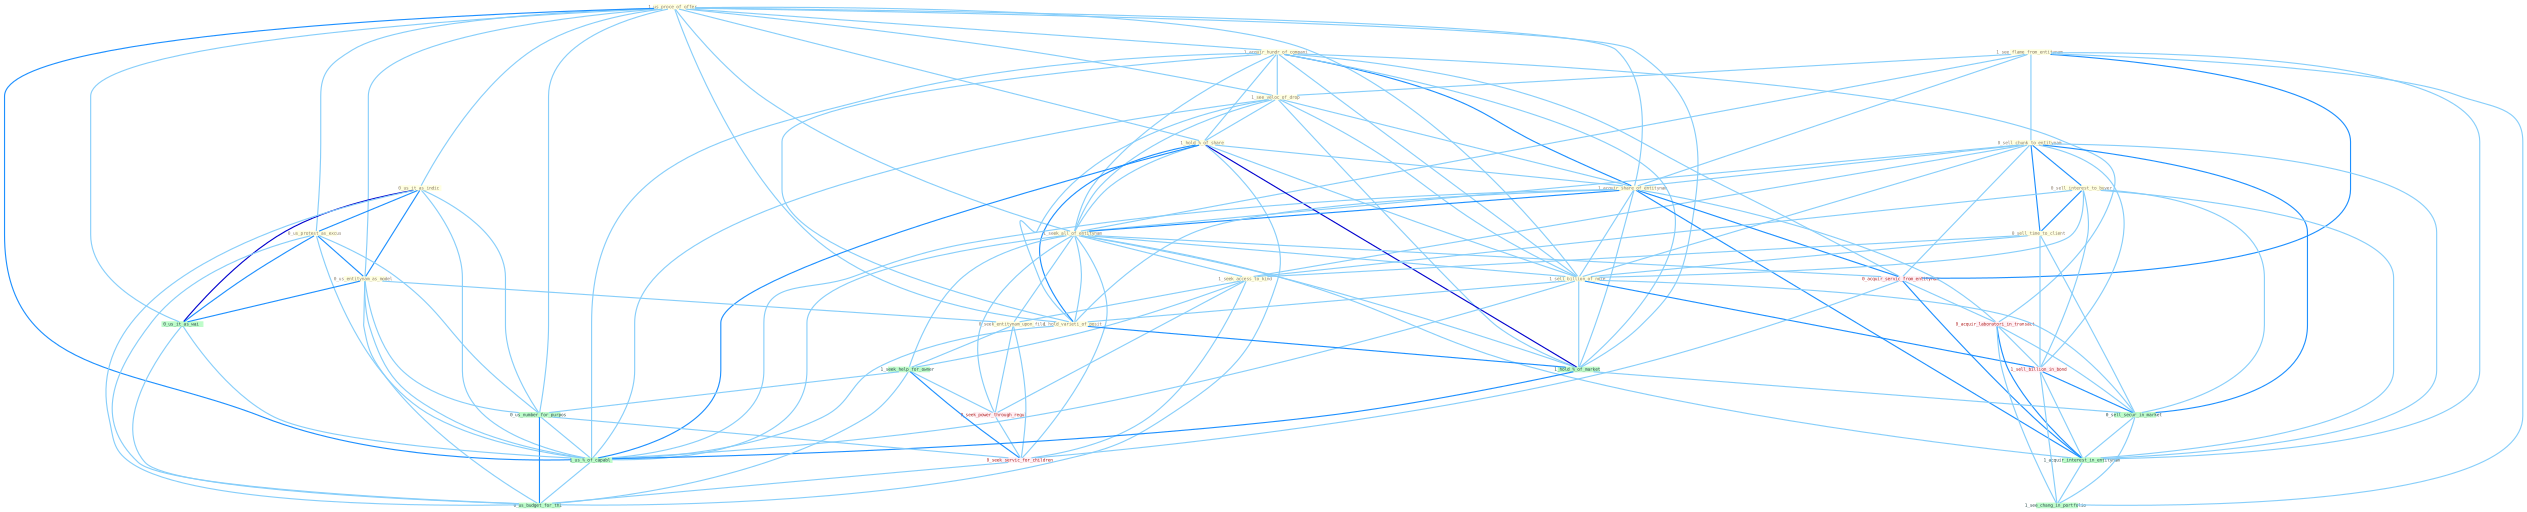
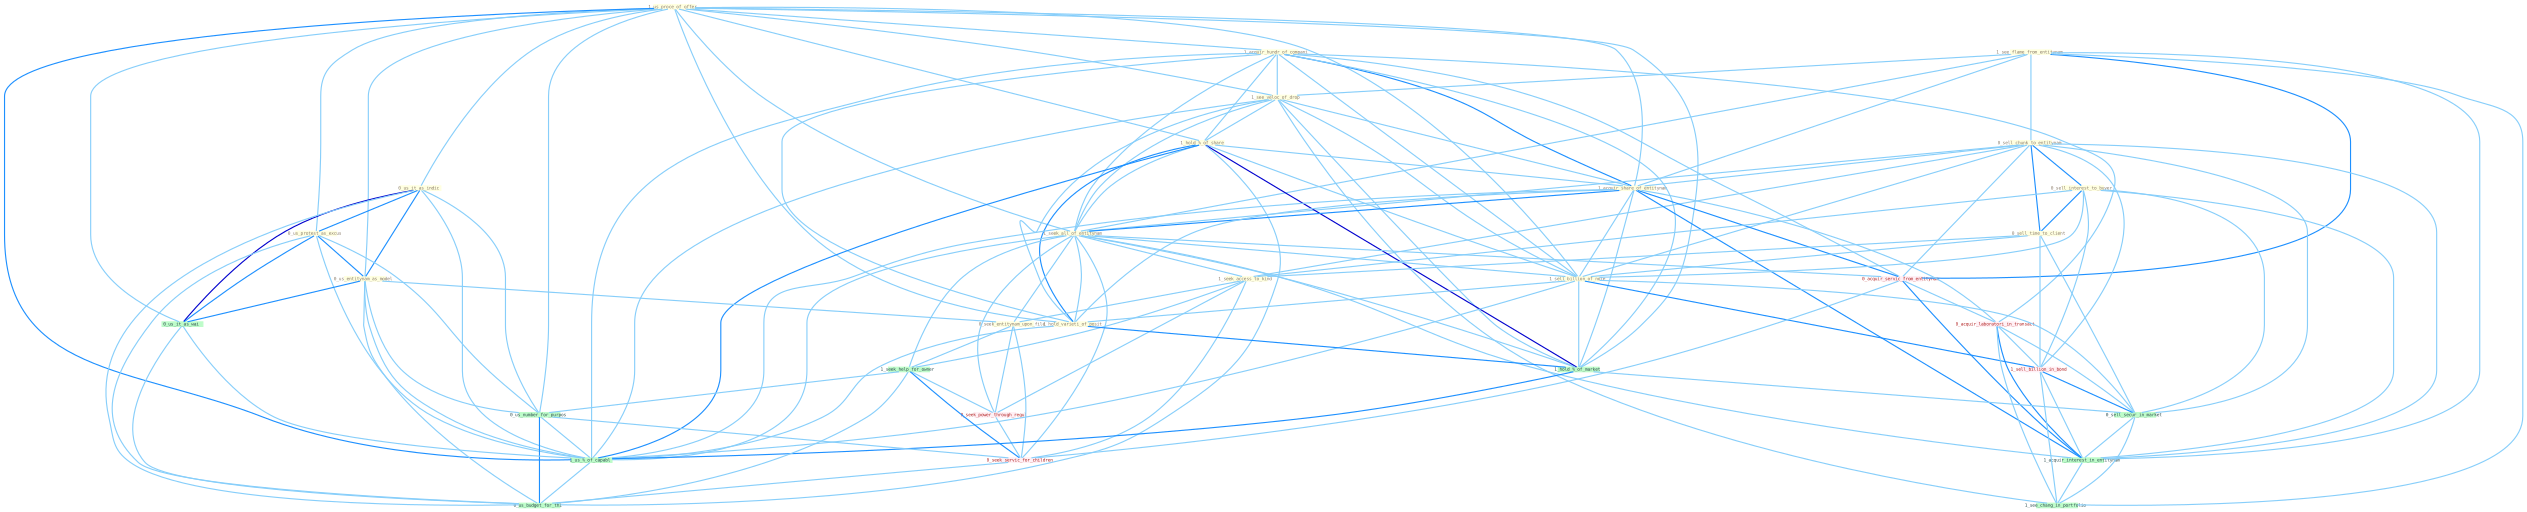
edge "0_sell_chunk_to_entitynam" -- "0_sell_secur_in_market": color #1e90ff -> #87cefa
edge "1_see_veloc_of_drop" -- "1_see_chang_in_portfolio": added
